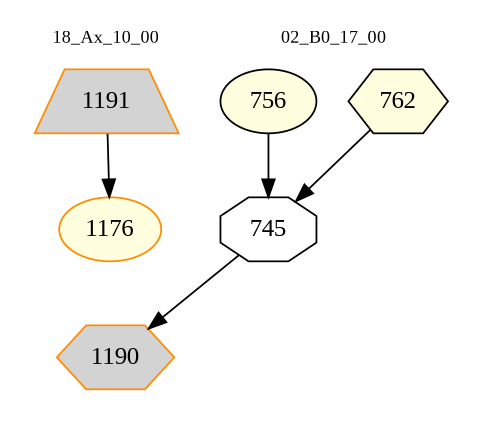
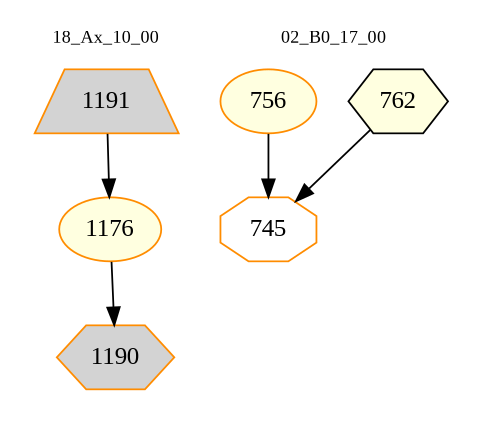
node "756": color black -> darkorange
node "745": color black -> darkorange
edge "745" -> "1190": now "1176" -> "1190"
